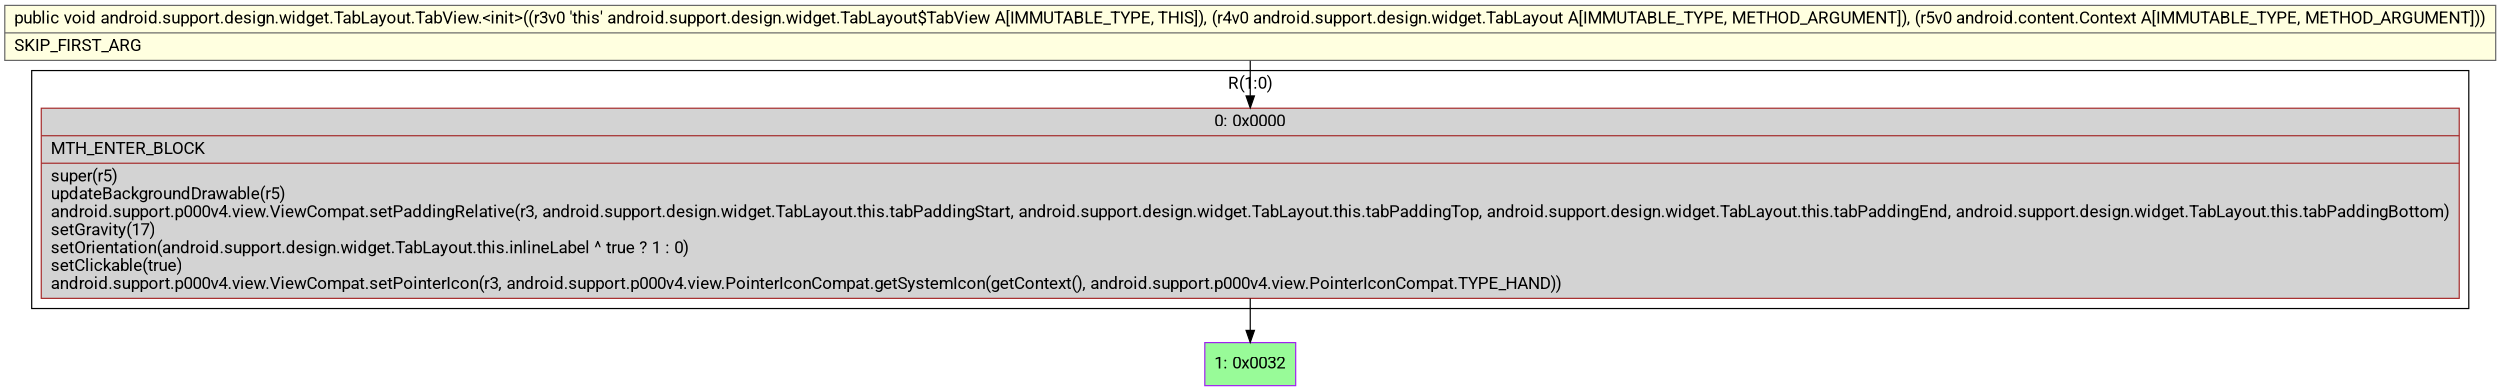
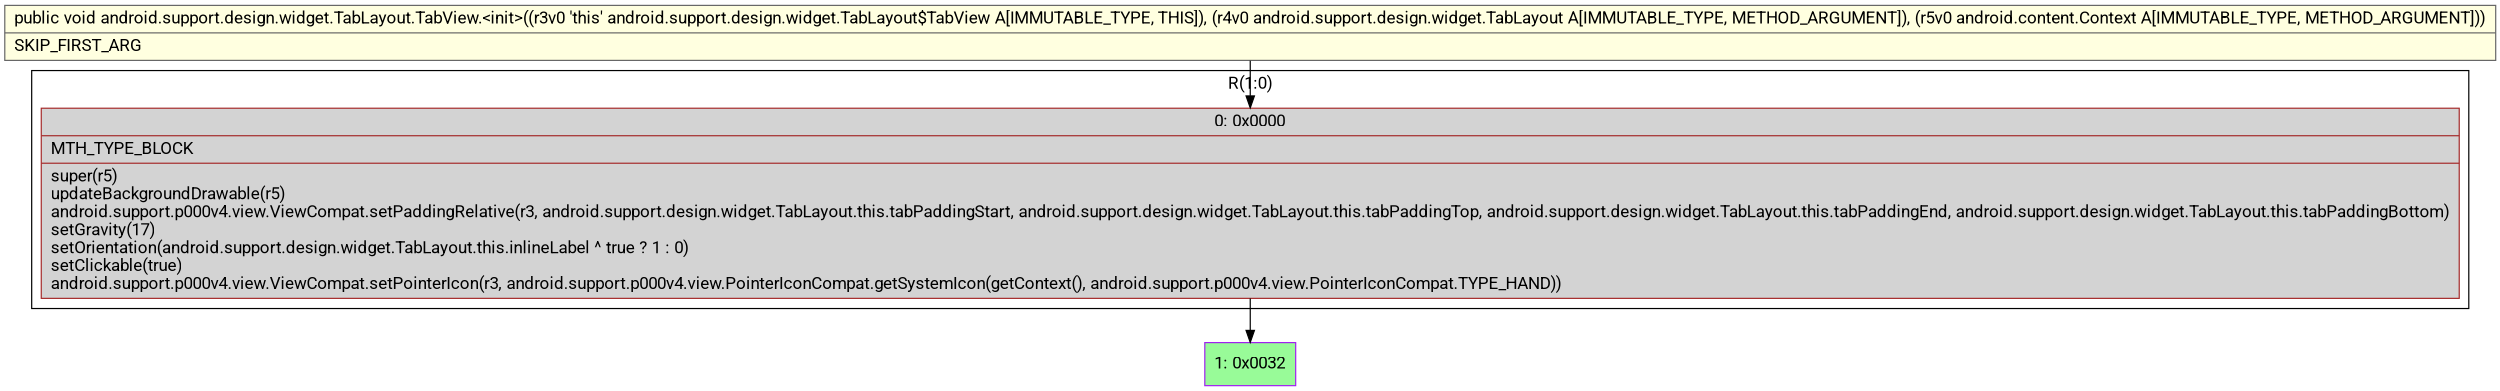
node "0: 0x0000": text "MTH_ENTER_BLOCK" -> "MTH_TYPE_BLOCK"
